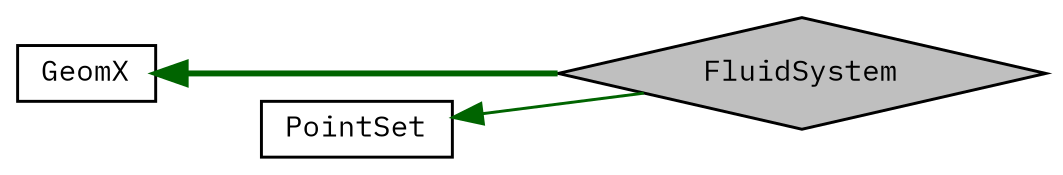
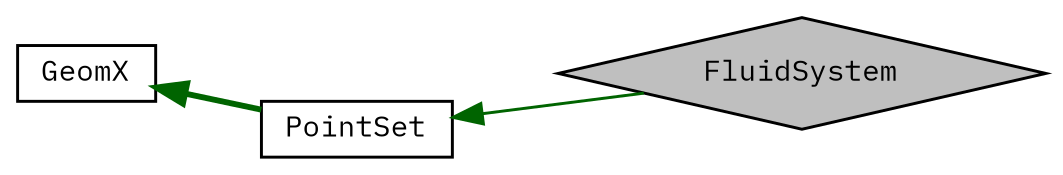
edge "FluidSystem" -> "GeomX": now "PointSet" -> "GeomX"
